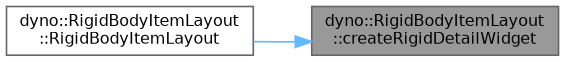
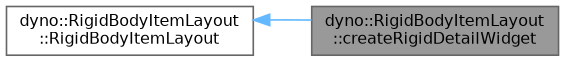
edge "dyno::RigidBodyItemLayout ::RigidBodyItemLayout" -> "dyno::RigidBodyItemLayout ::createRigidDetailWidget": reversed
